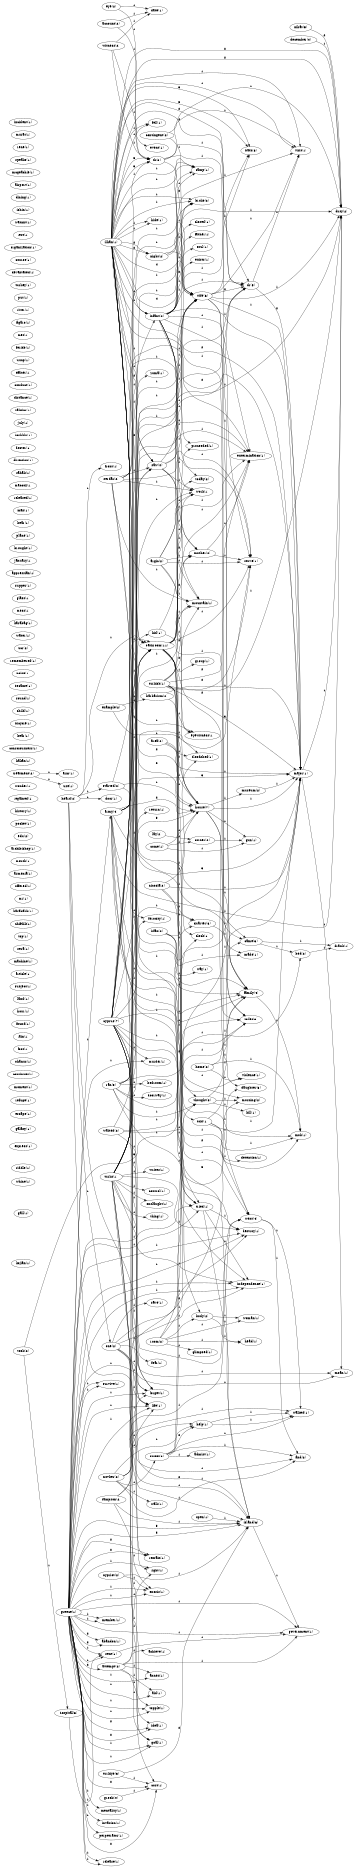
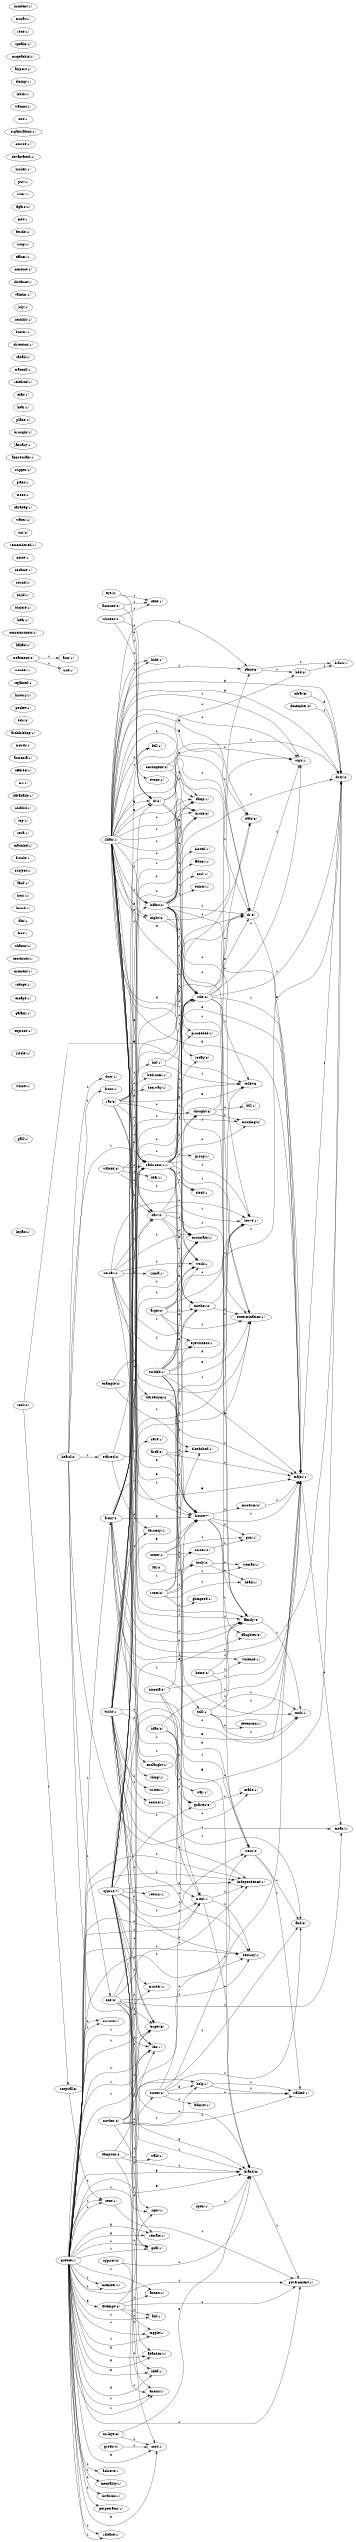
node "forget(1)": label "forget(1)" -> "forget(6)"
edge "attempt(2)" -> "achieve(1)": now "greece(1)" -> "achieve(1)"
edge "cyprus(7)" -> "abandon(1)": added, label "1"
